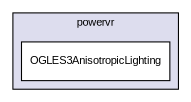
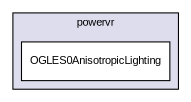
node "OGLES3AnisotropicLighting": label "OGLES3AnisotropicLighting" -> "OGLES0AnisotropicLighting"
